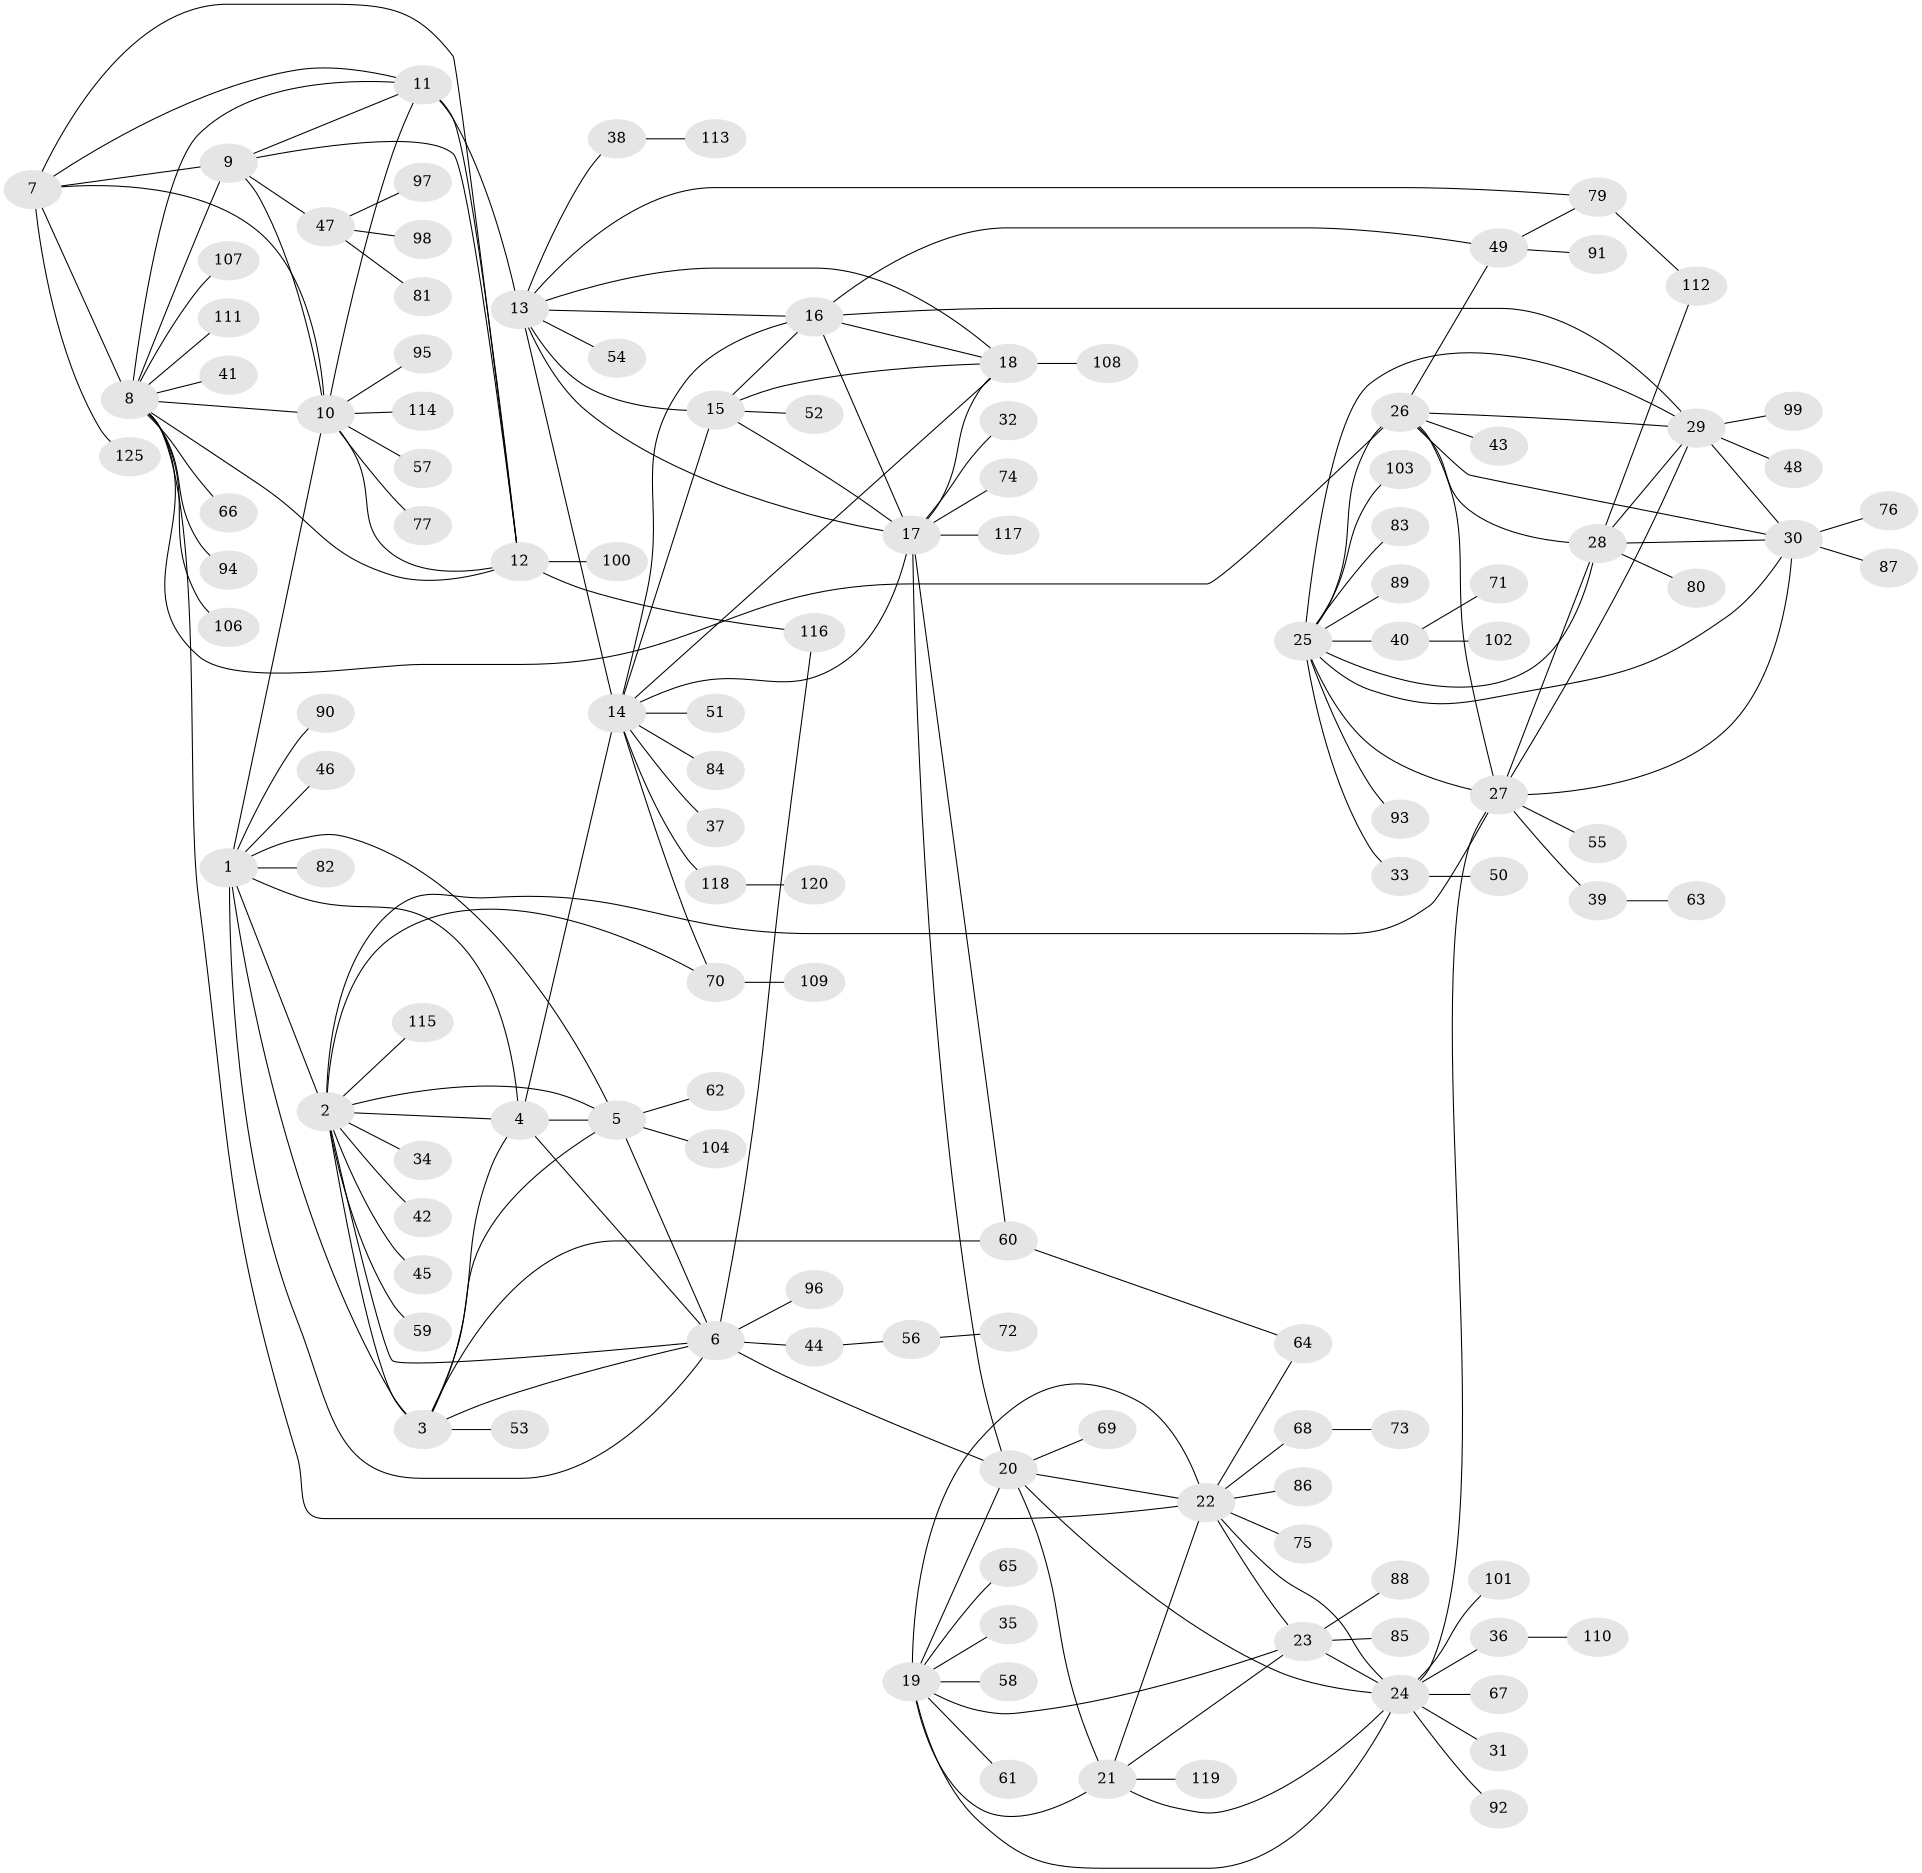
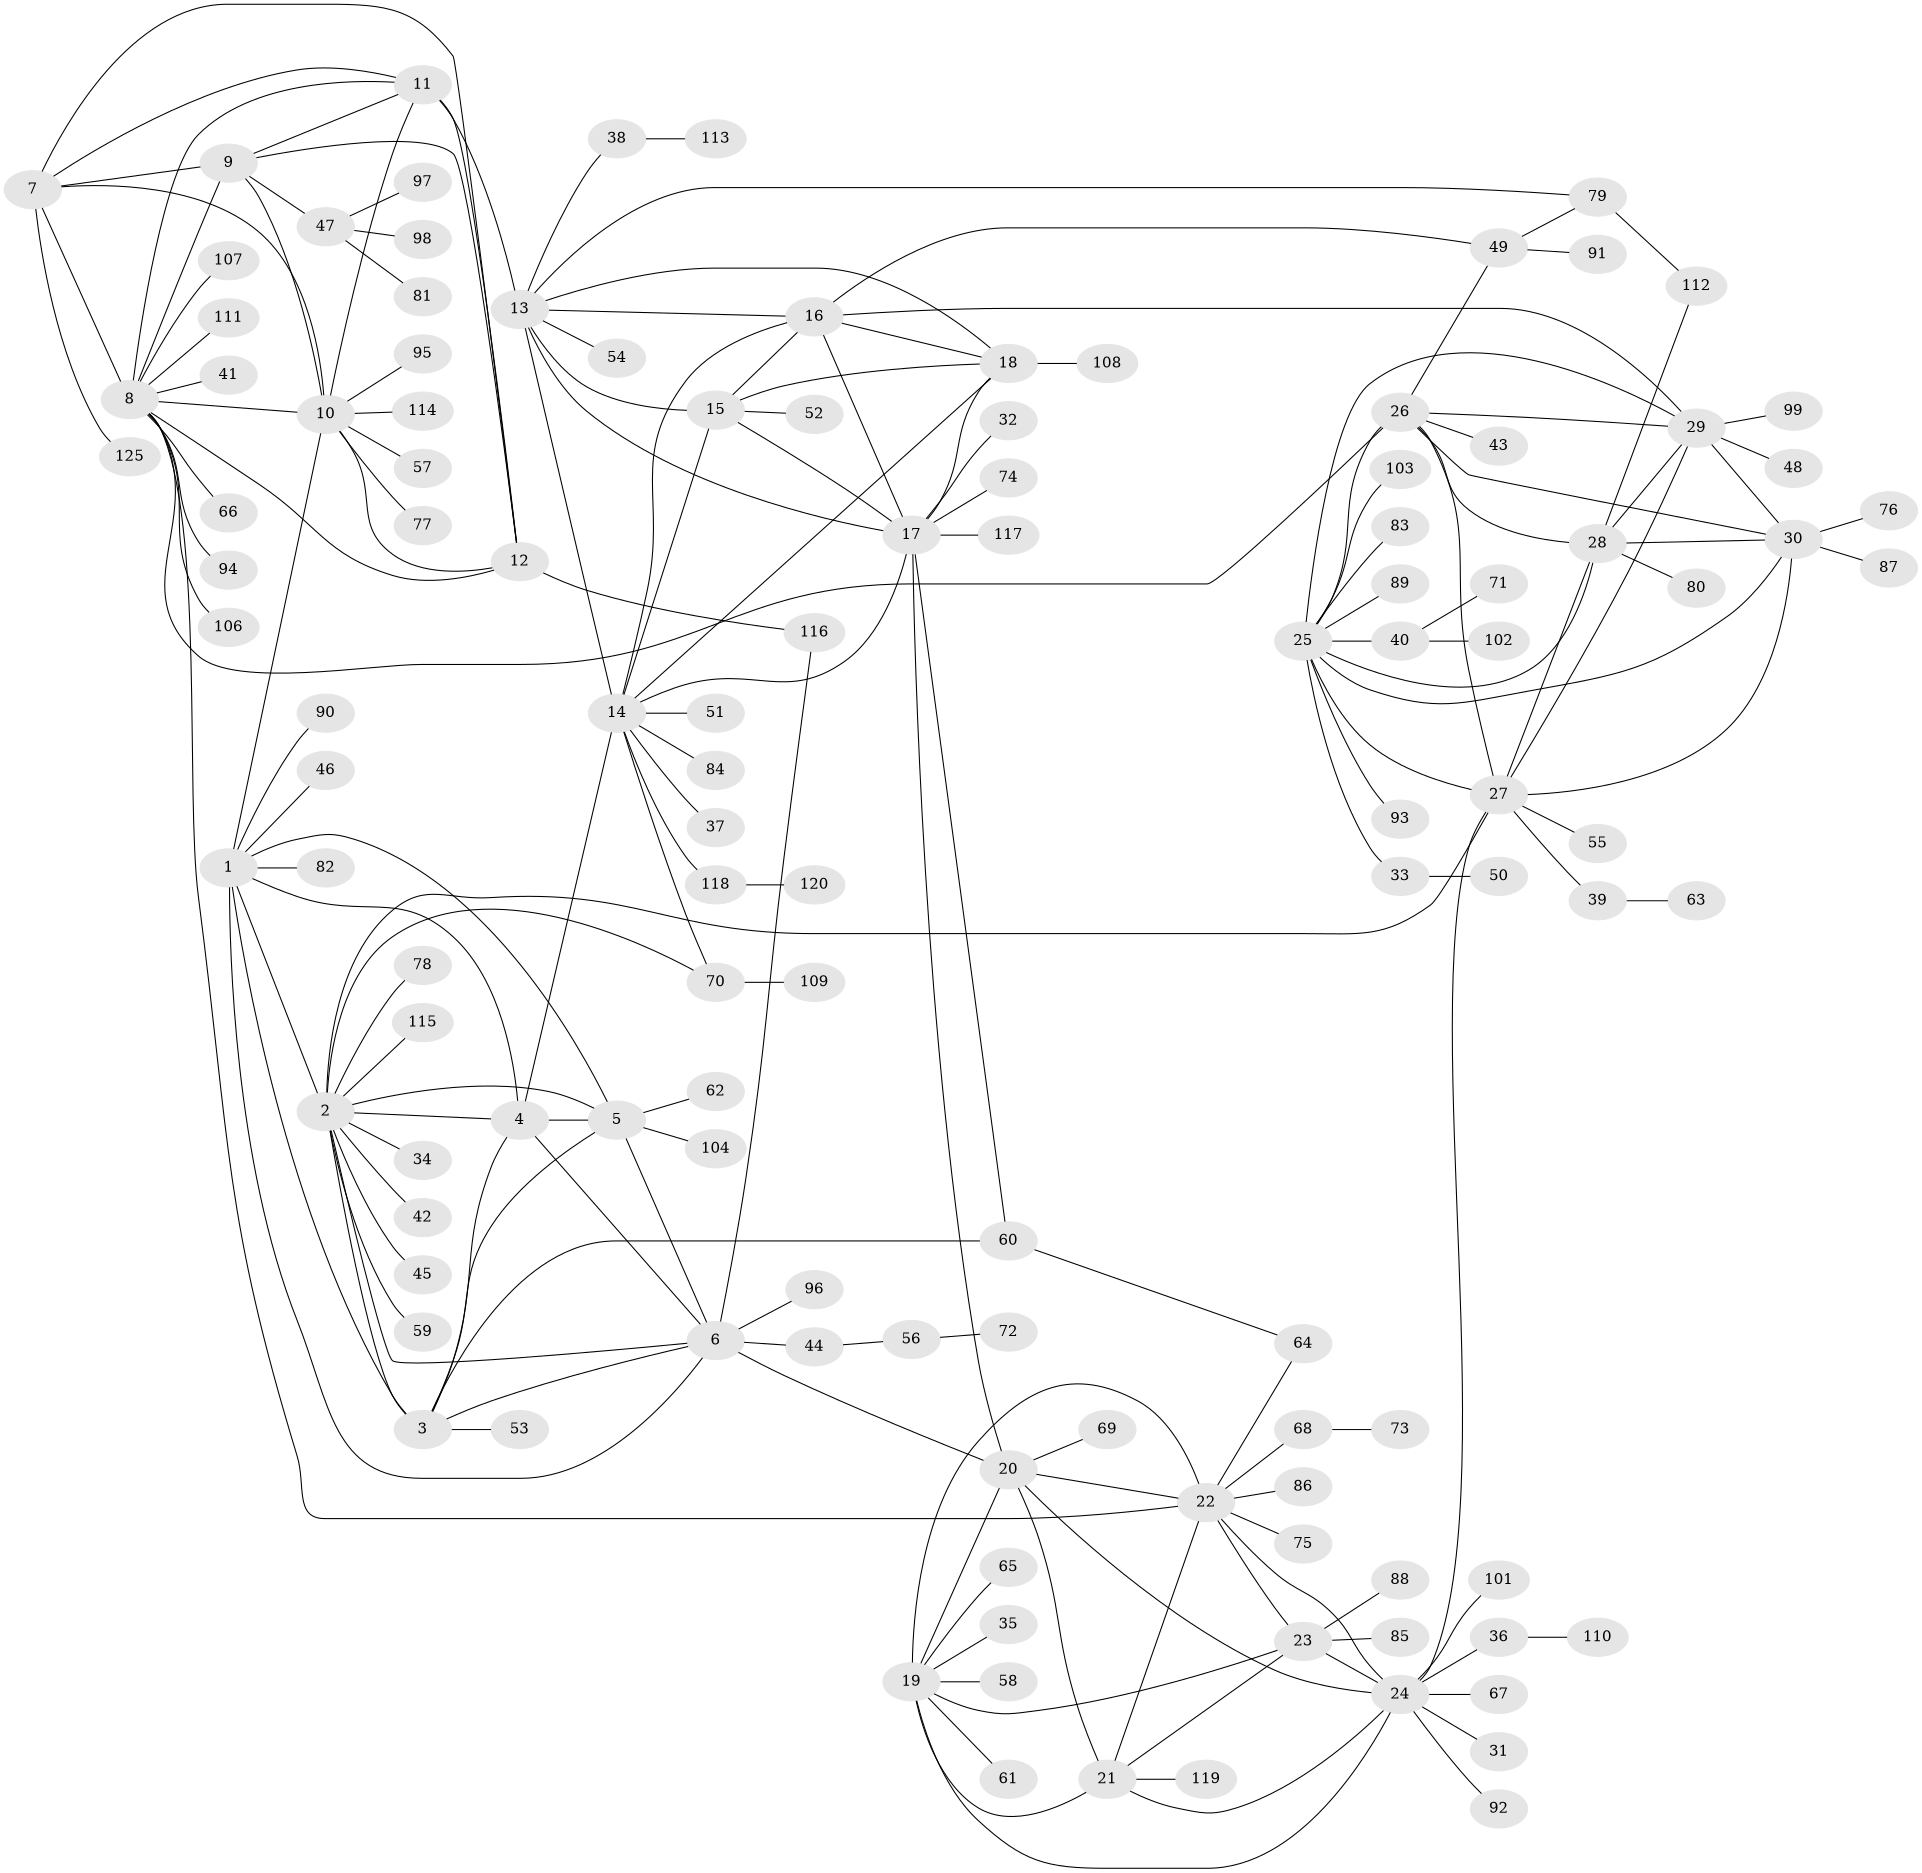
node "100": removed
node "78": added
